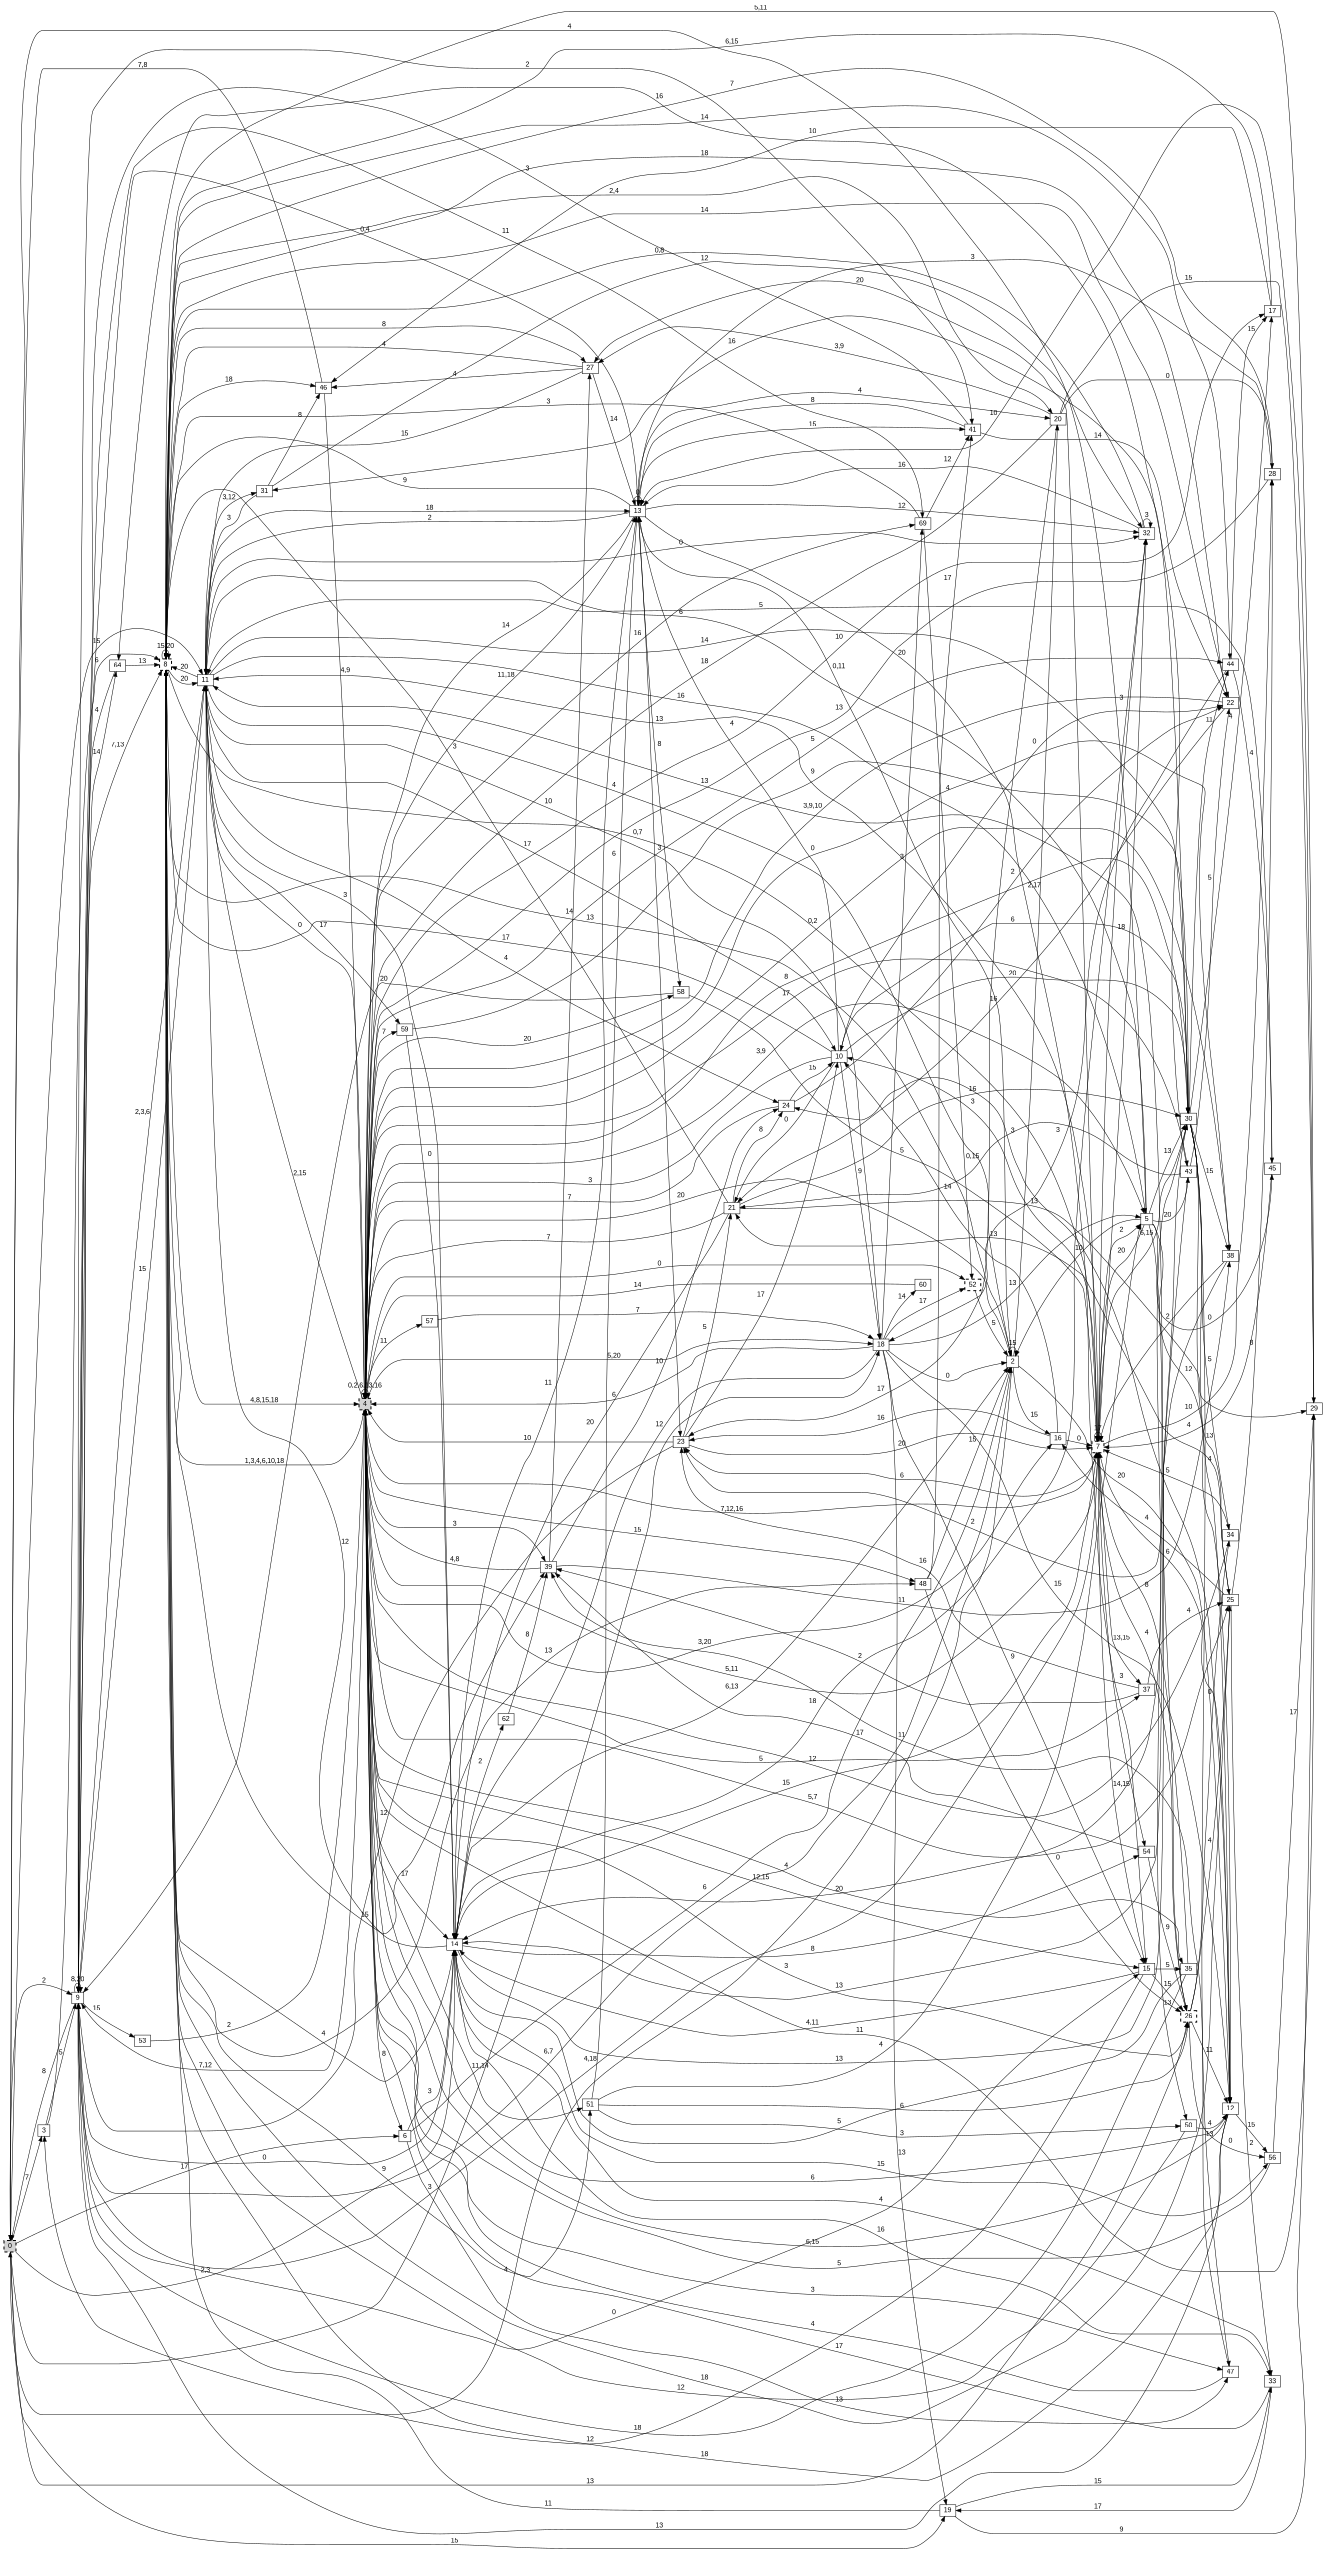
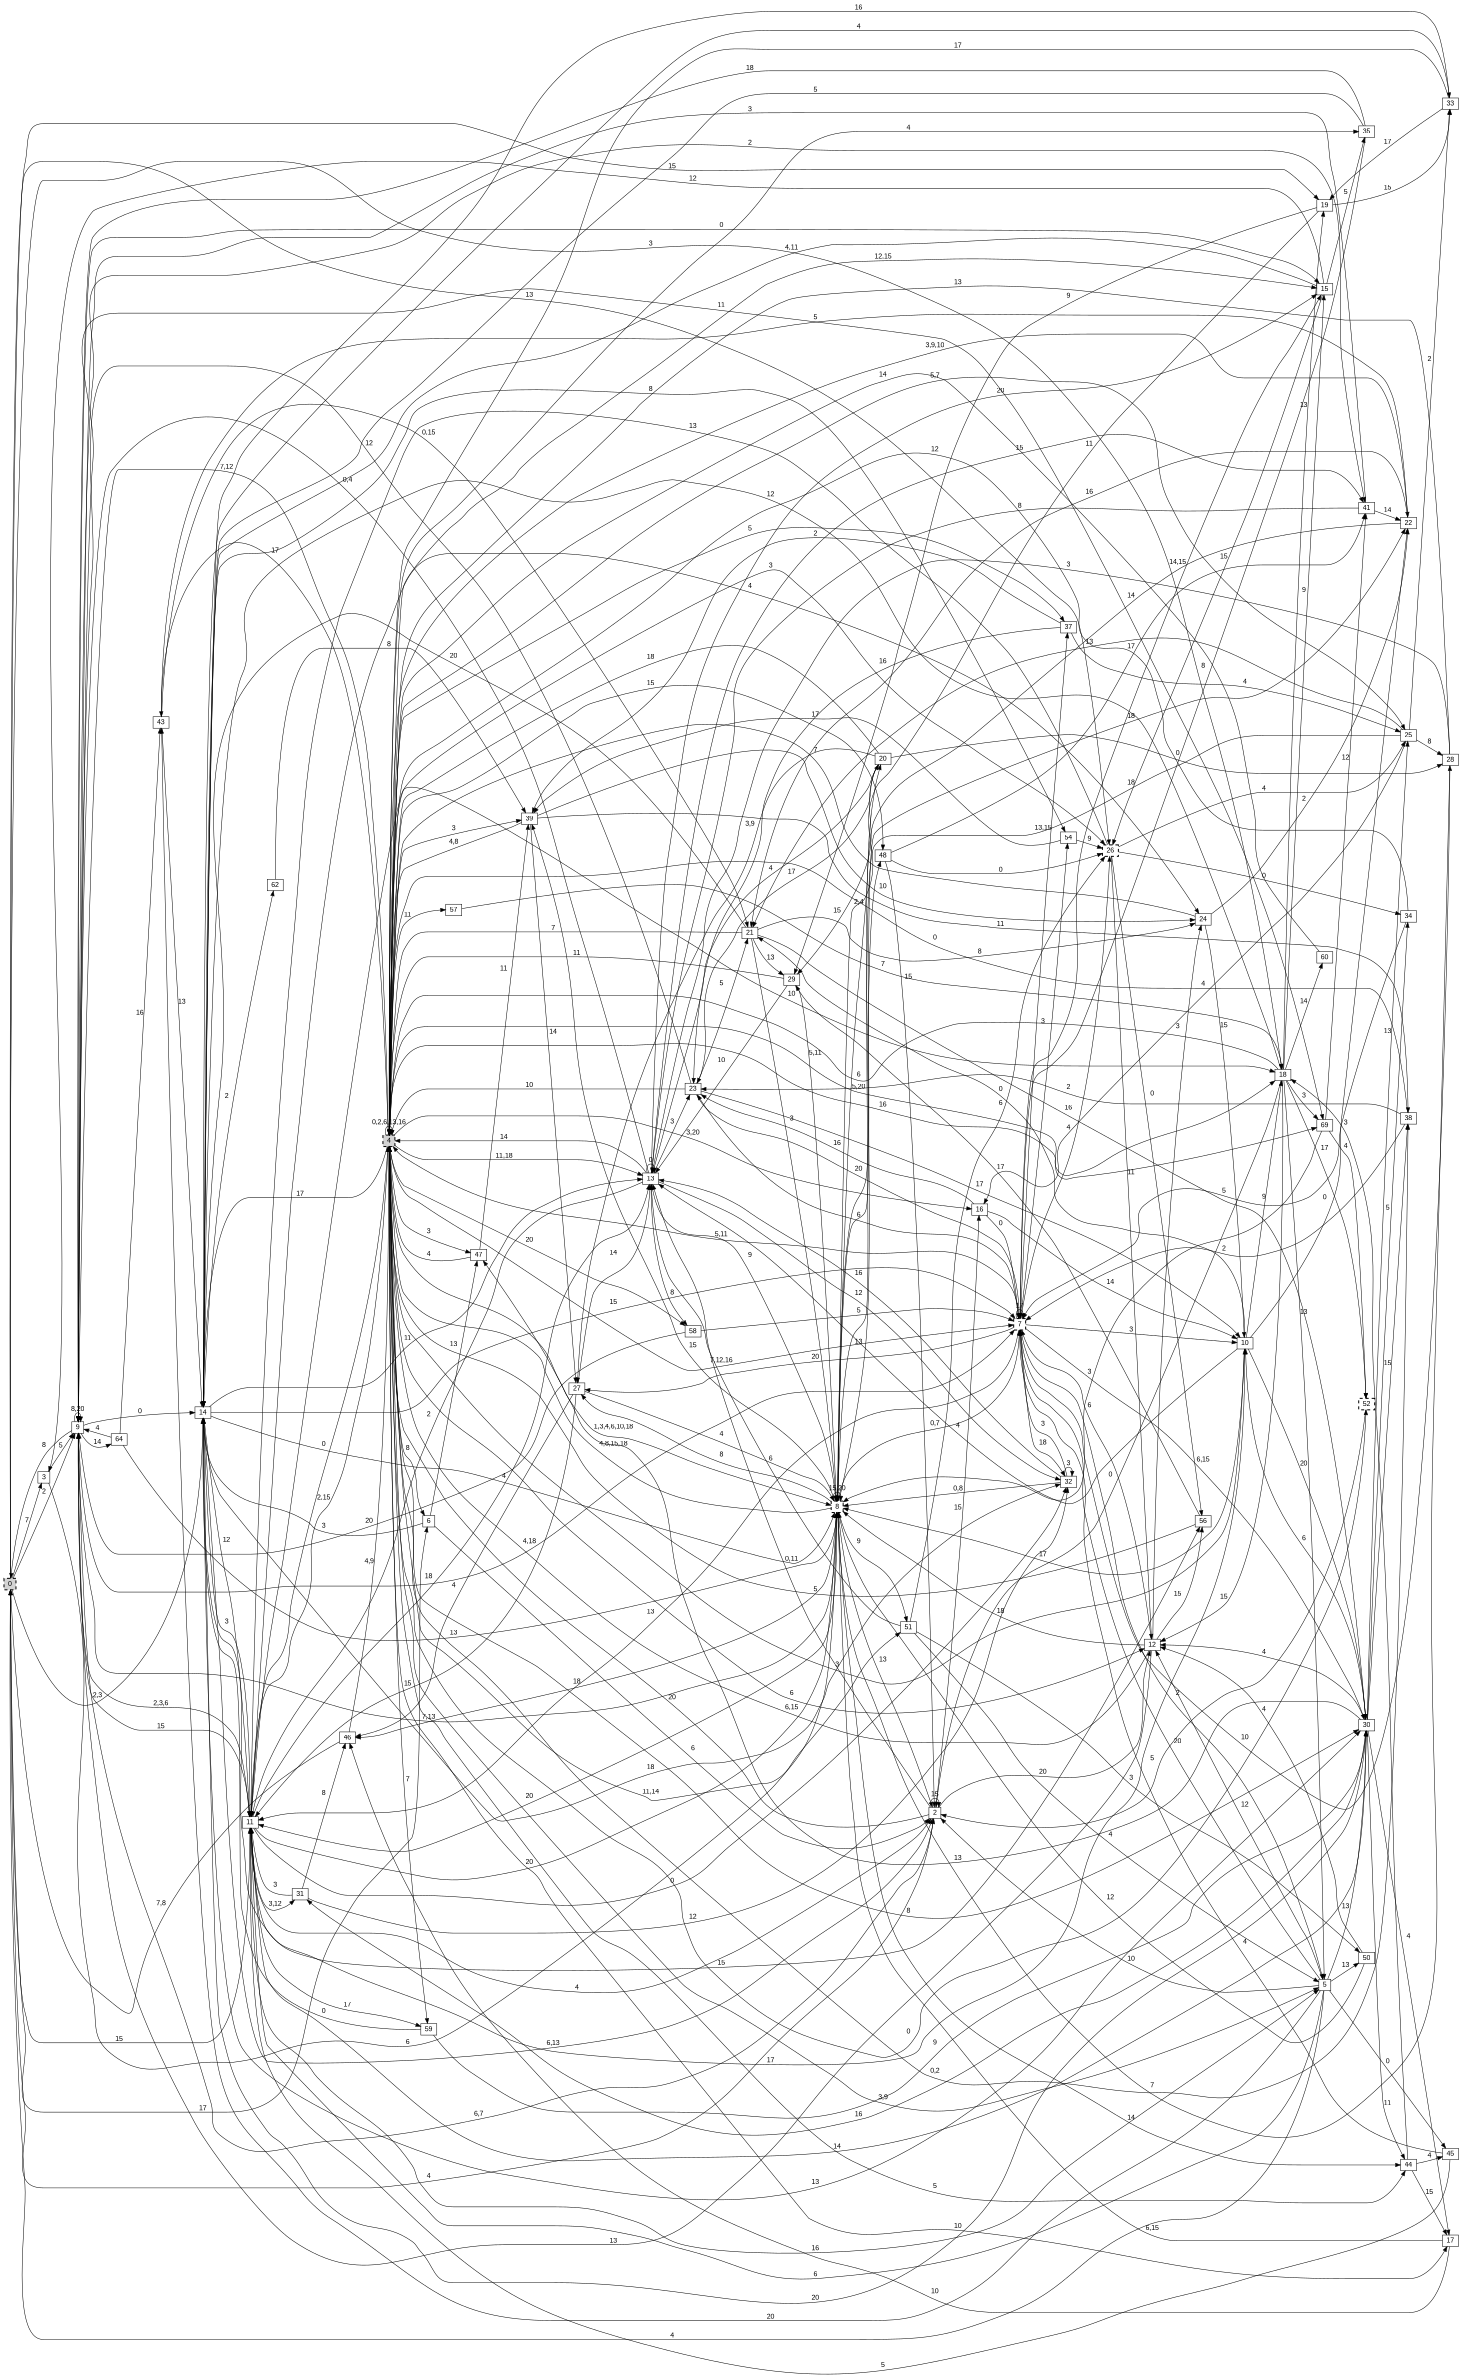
edge "43" -> "64": reversed
edge "2" -> "20": removed, label "2,17"
node "53": removed
